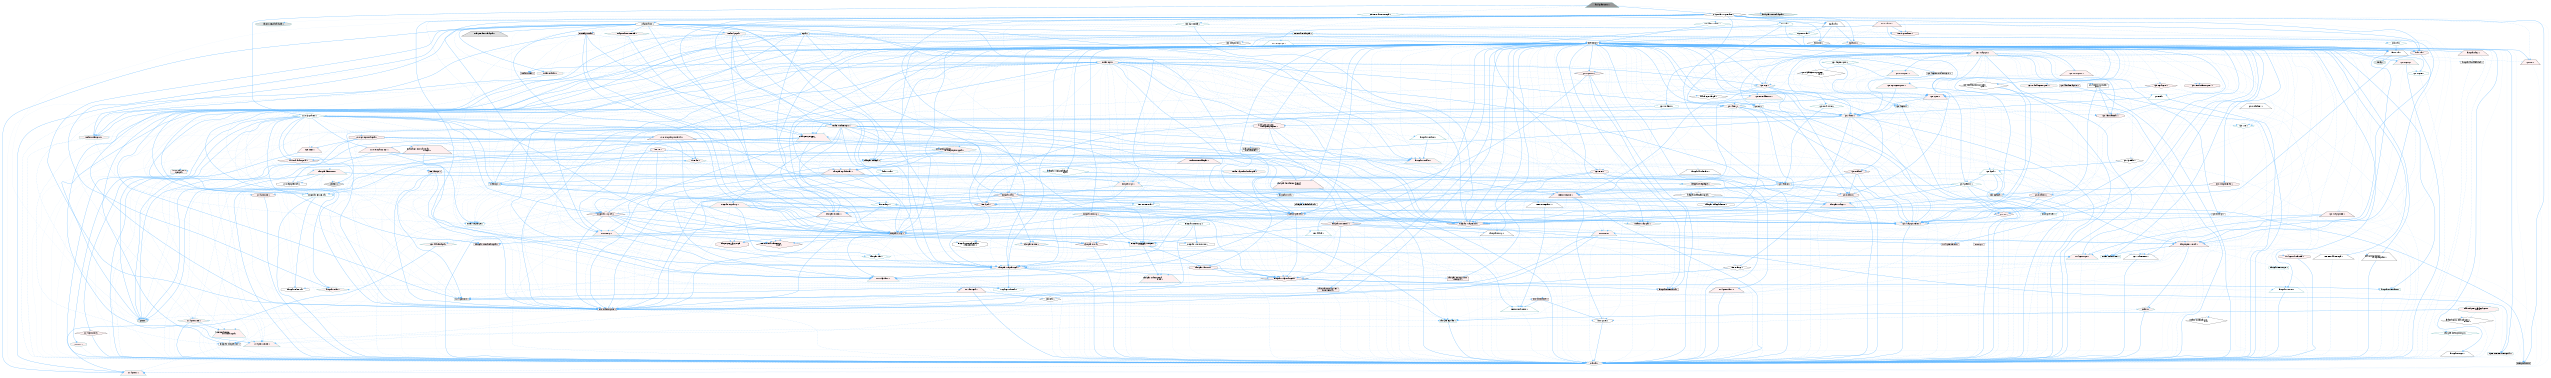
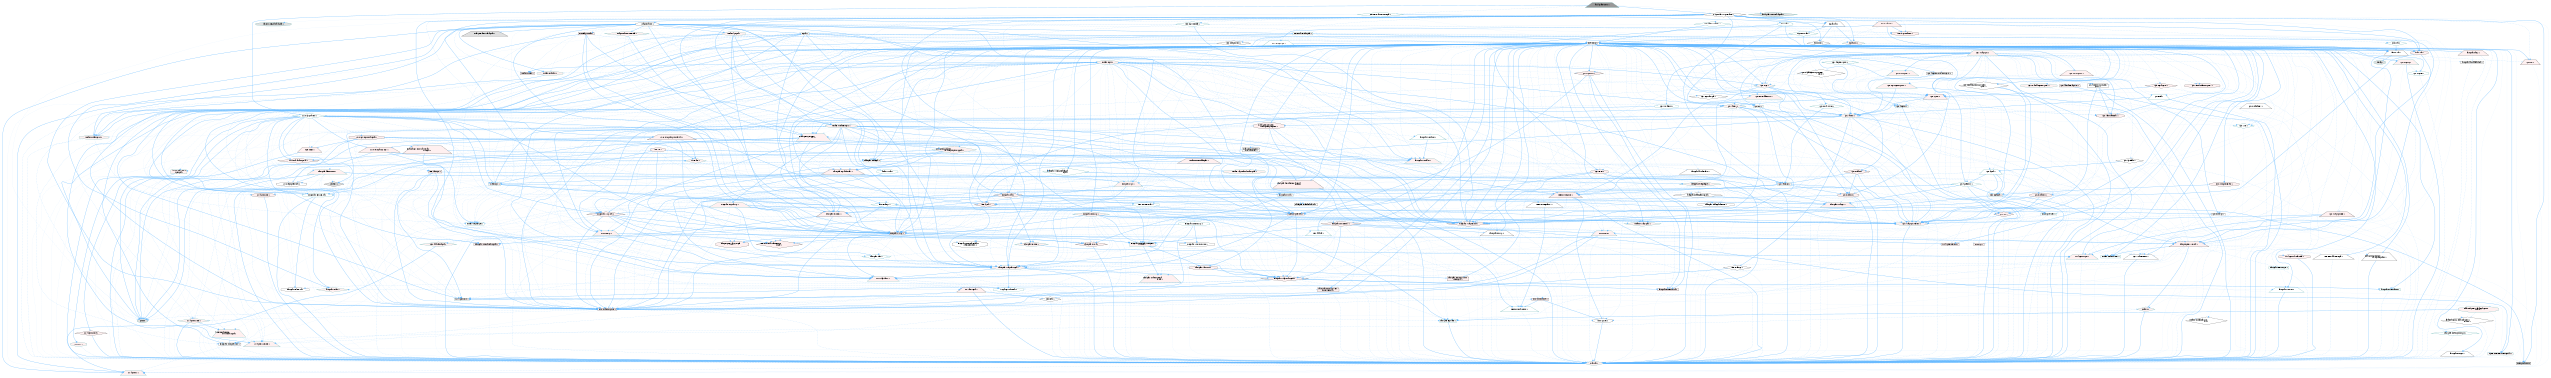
node "Reverse/CapsuleShape.h": label "Reverse/CapsuleShape.h" -> "Math/CapsuleShape.h"
node "HAL/PlatformMemory.h": removed
